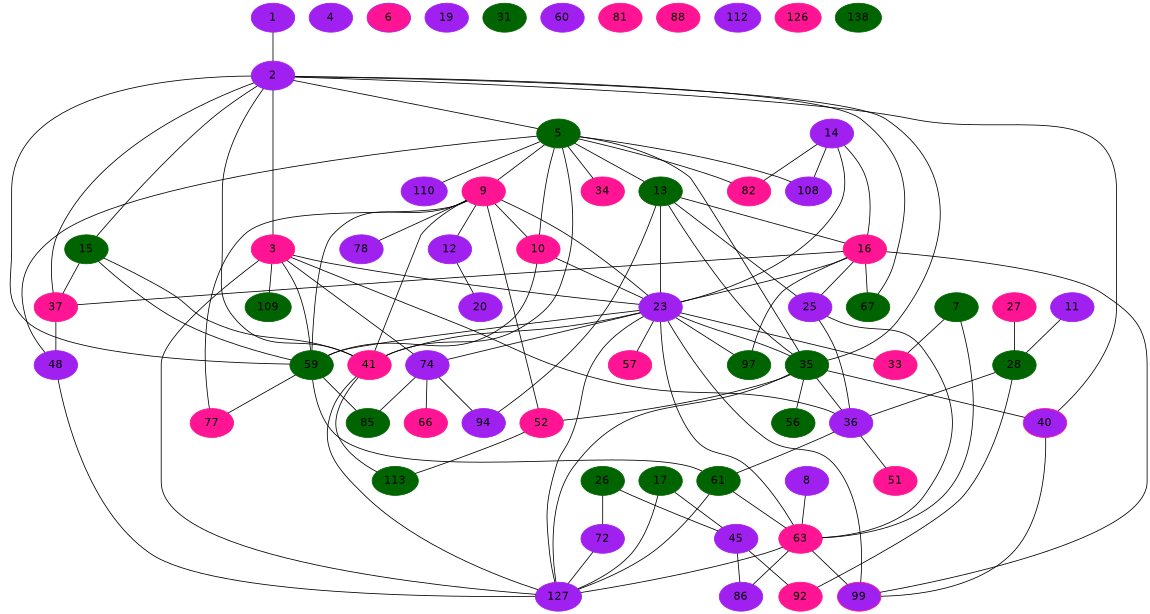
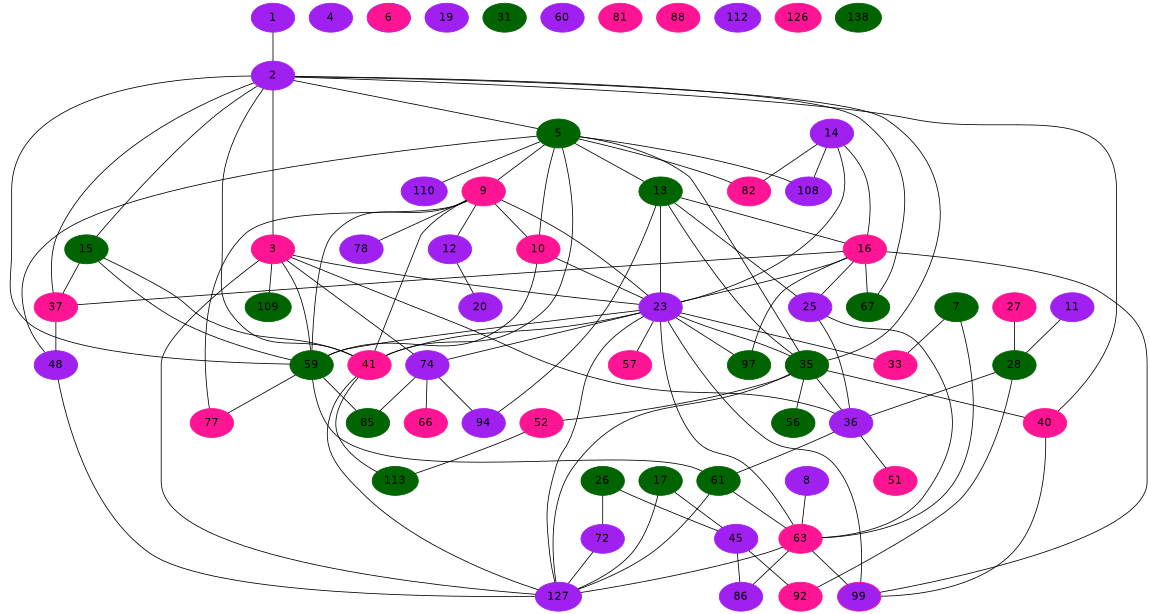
node "34": removed
edge "9" -- "52": removed
node "40": fillcolor purple -> deeppink
